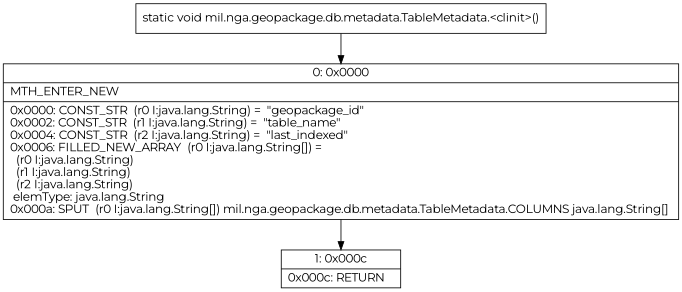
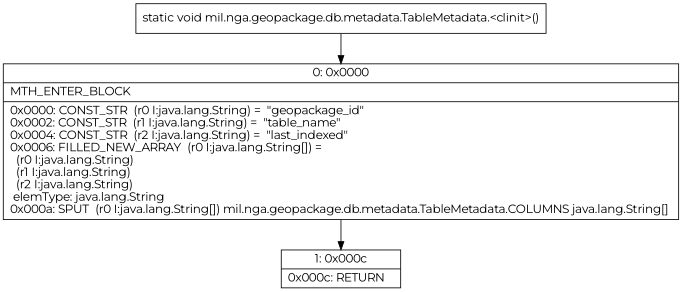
node "0: 0x0000": text "MTH_ENTER_NEW" -> "MTH_ENTER_BLOCK"
